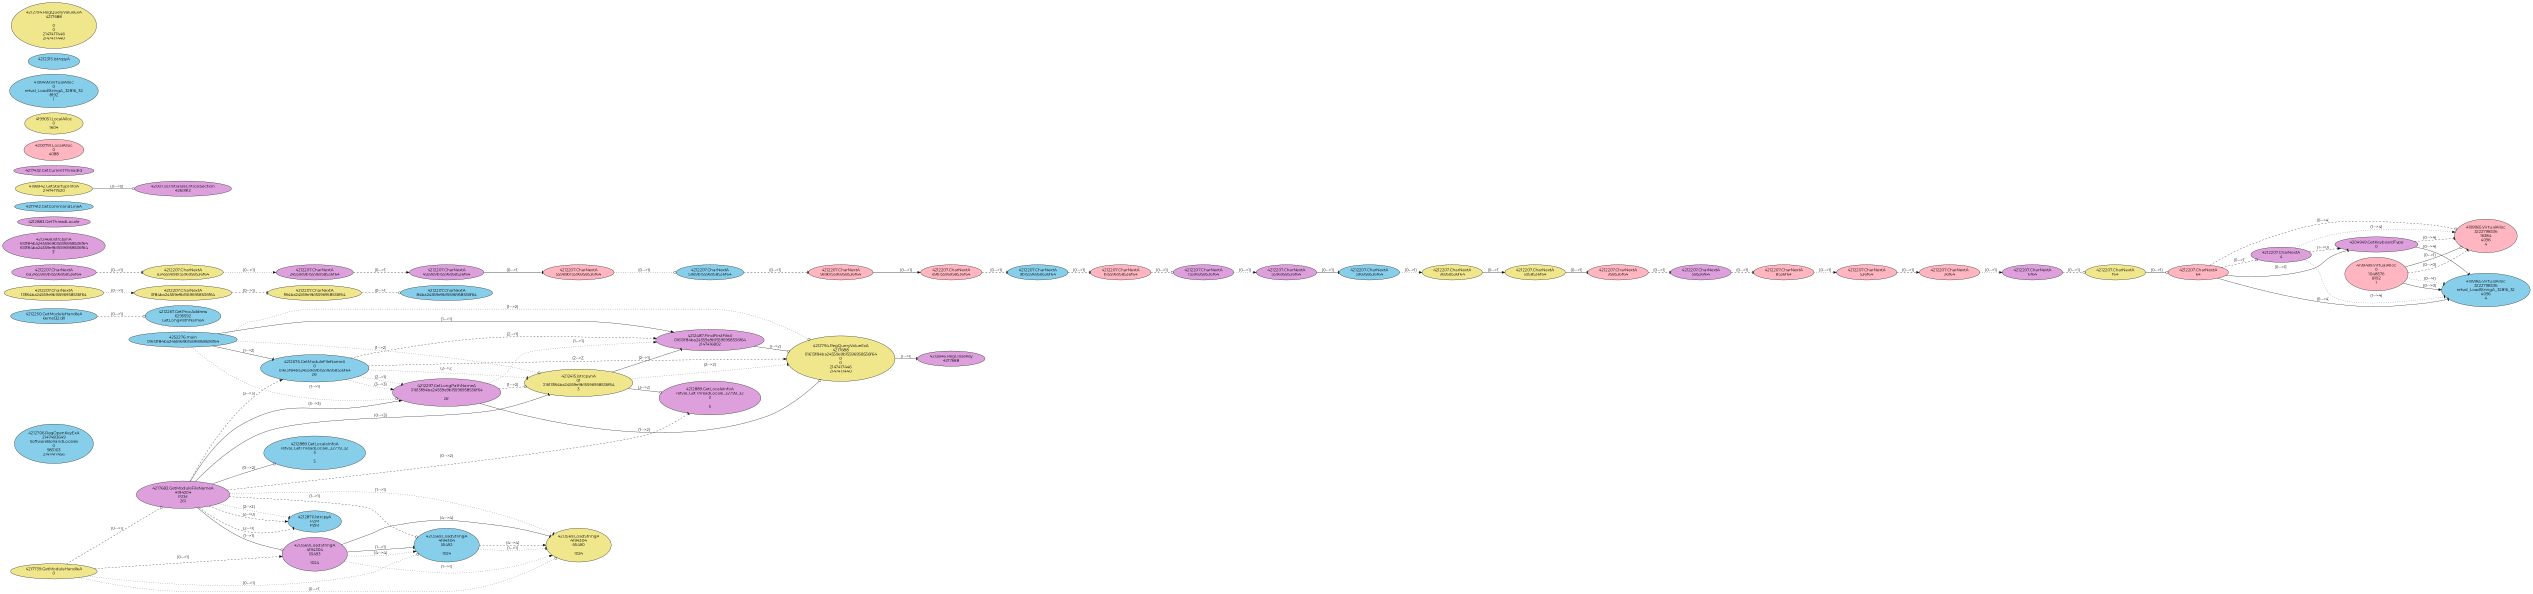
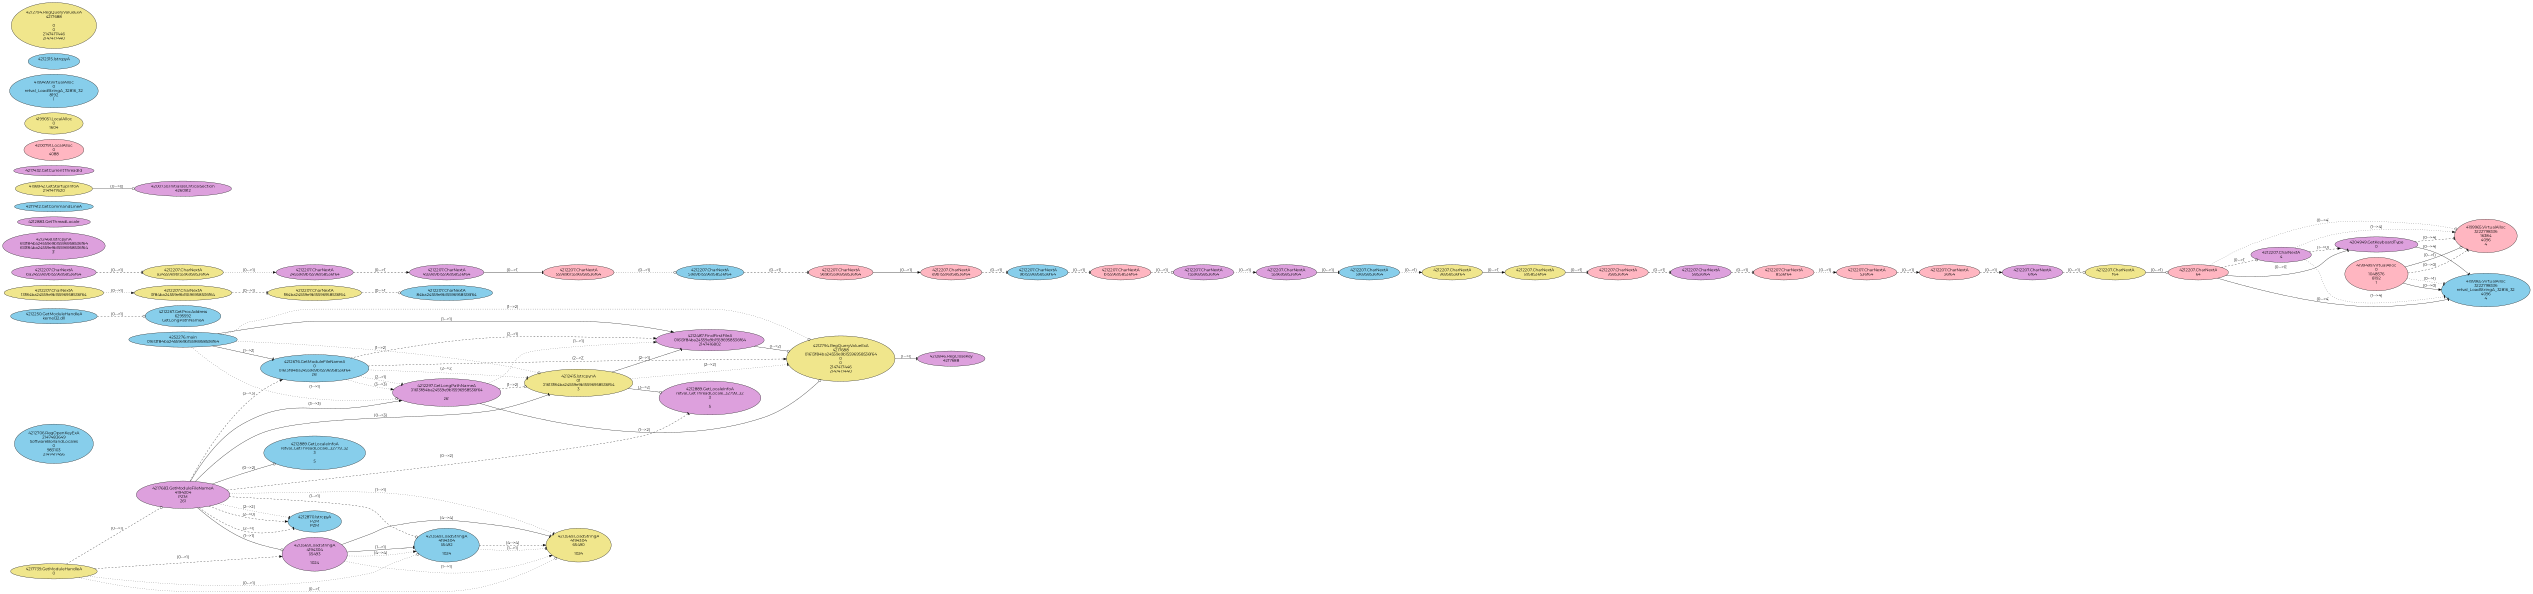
edge "4212207.CharNextA 64" -> "4199965.VirtualAlloc 3222798336 16384 4096 4": style dashed -> dotted
edge "4212207.CharNextA 36f64" -> "4212207.CharNextA 6f64": style dotted -> dashed
